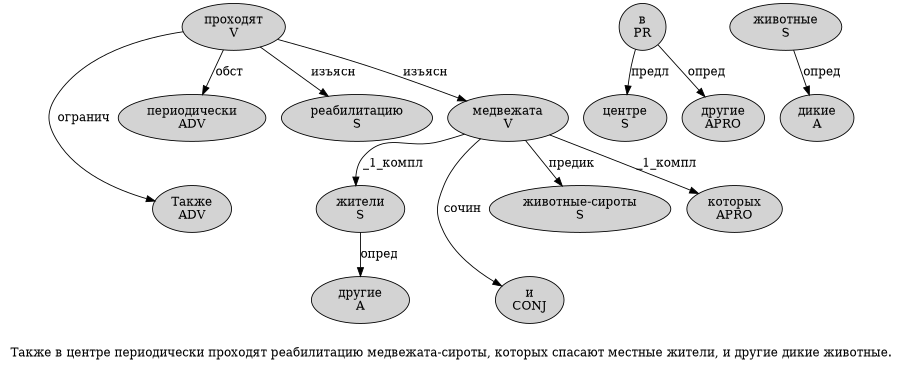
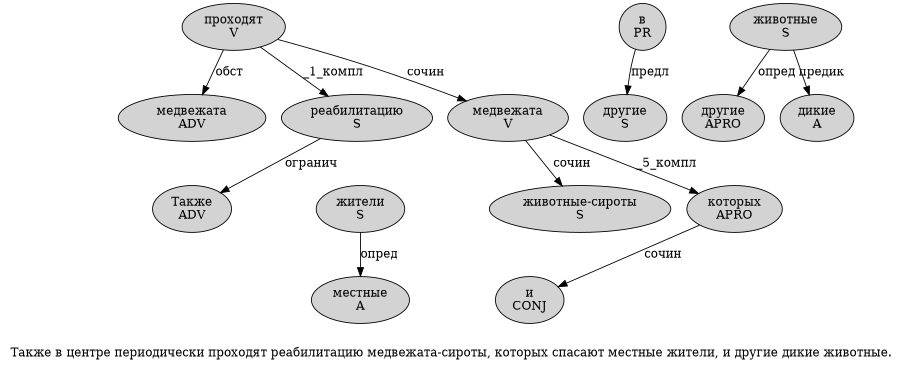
edge "в PR" -> "другие APRO": now "животные S" -> "другие APRO"
edge "проходят V" -> "реабилитацию S": label "изъясн" -> "_1_компл"
edge "проходят V" -> "медвежата V": label "изъясн" -> "сочин"
edge "животные S" -> "дикие A": label "опред" -> "предик"
edge "проходят V" -> "Также ADV": now "реабилитацию S" -> "Также ADV"
node "периодически ADV": label "периодически ADV" -> "медвежата ADV"
node "центре S": label "центре S" -> "другие S"
edge "медвежата V" -> "жители S": removed, label "_1_компл"
edge "медвежата V" -> "животные-сироты S": label "предик" -> "сочин"
edge "медвежата V" -> "которых APRO": label "_1_компл" -> "_5_компл"
edge "медвежата V" -> "и CONJ": now "которых APRO" -> "и CONJ"
node "другие A": label "другие A" -> "местные A"
